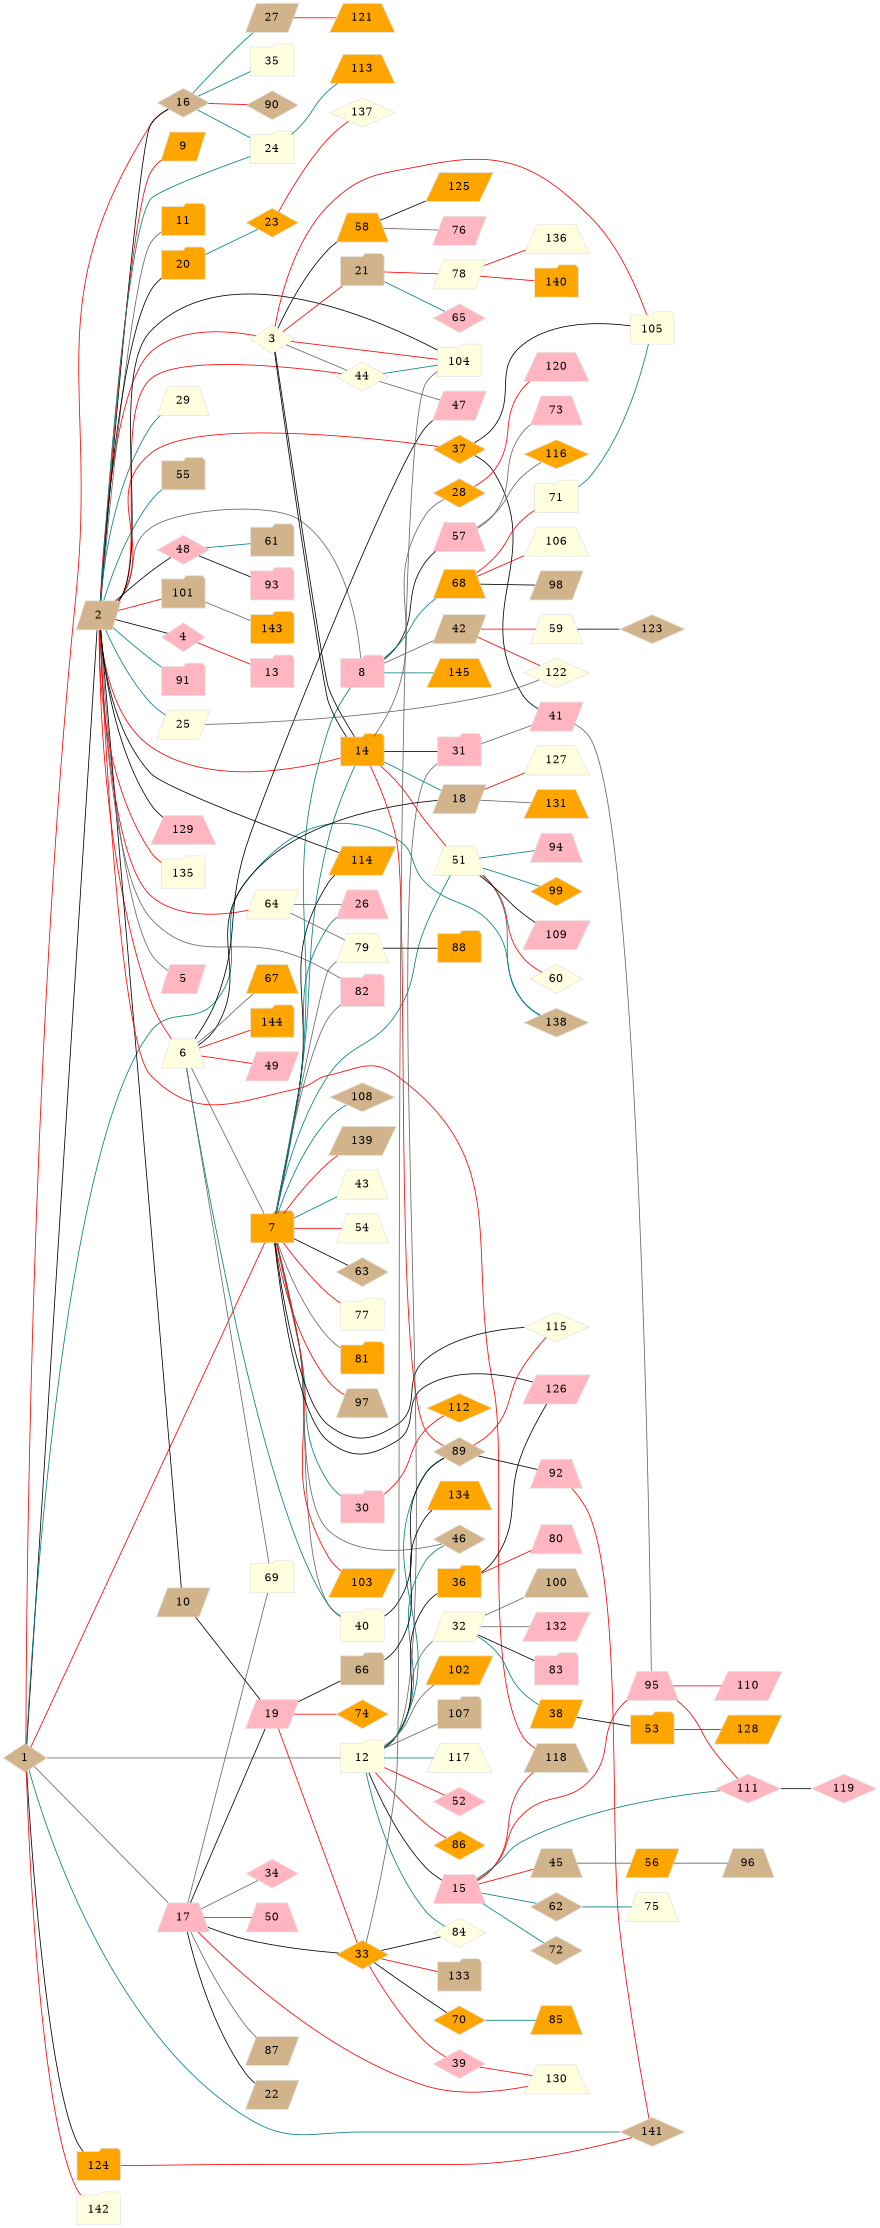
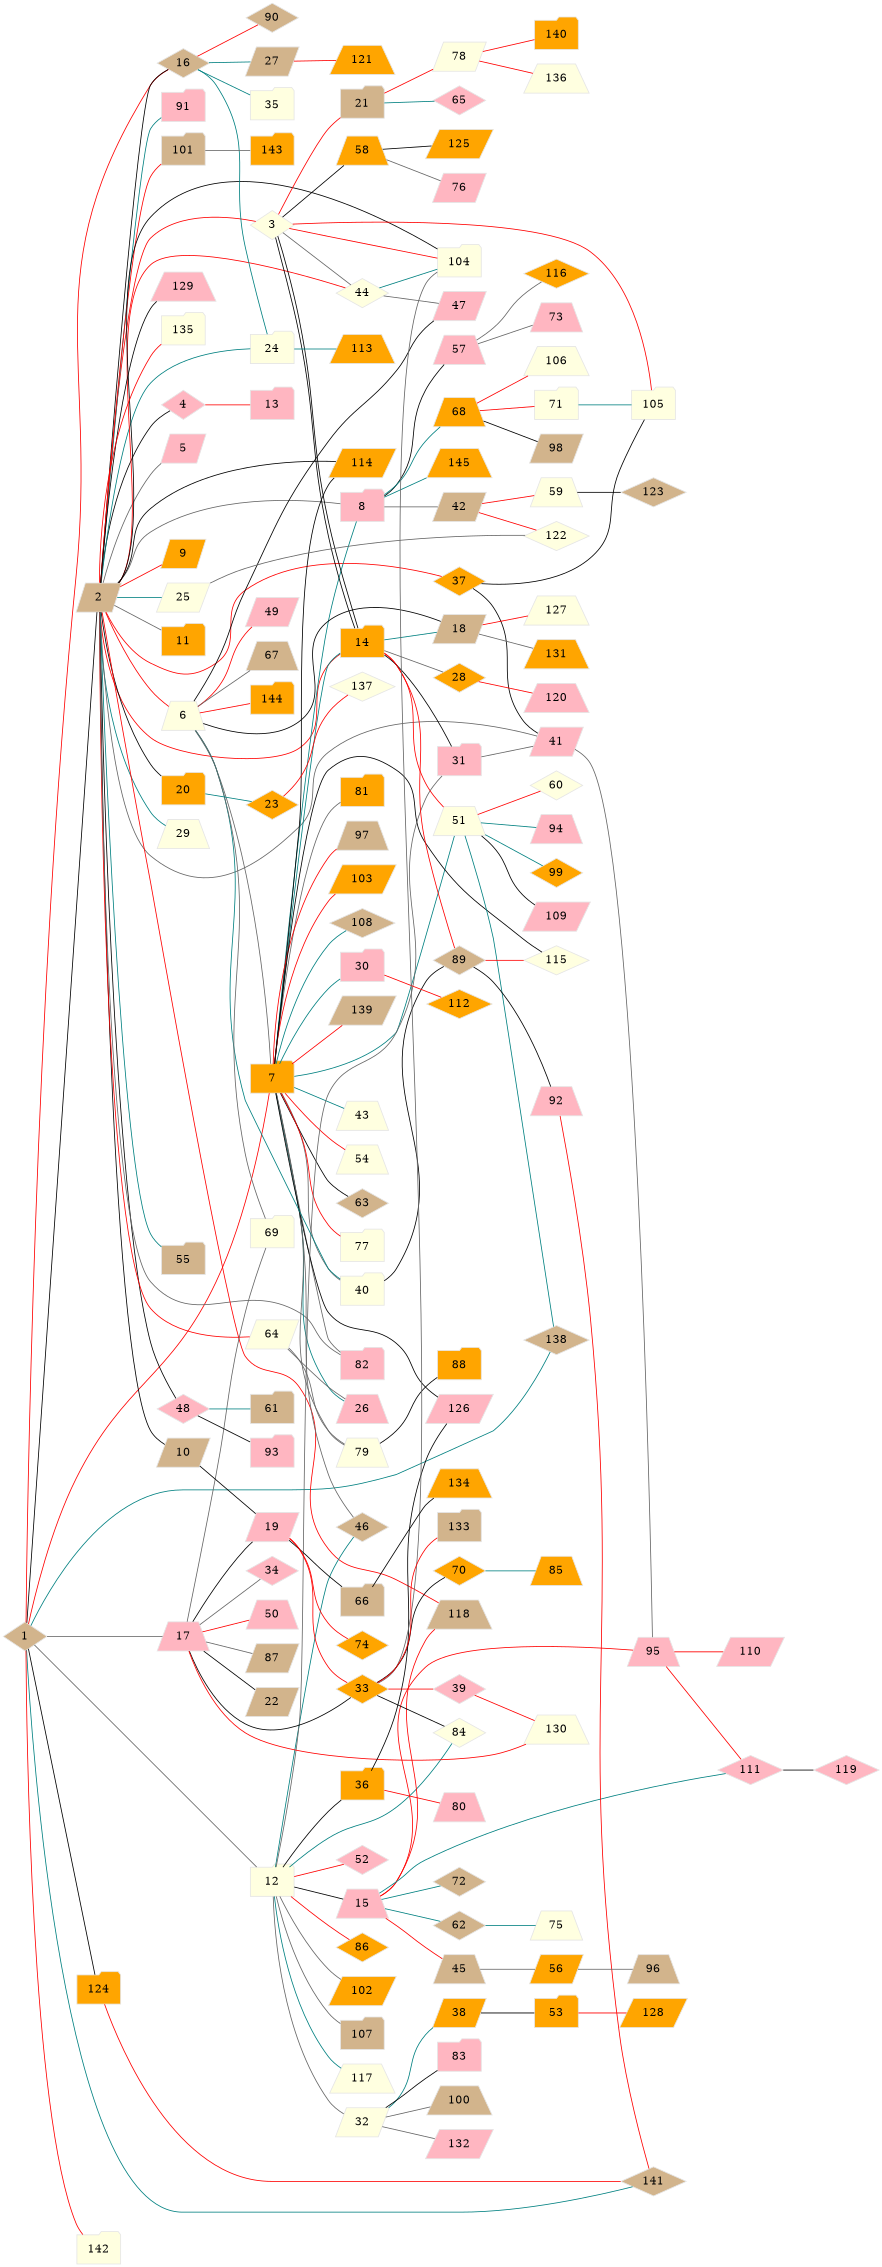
edge "2" -- "41": added
node "67": fillcolor orange -> tan
edge "89" -- "12": removed
